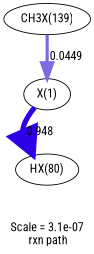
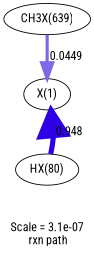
node "CH3X(139)": label "CH3X(139)" -> "CH3X(639)"
edge "X(1)" -> "HX(80)": reversed
